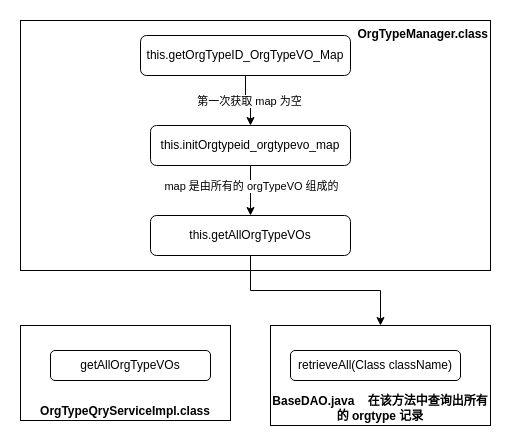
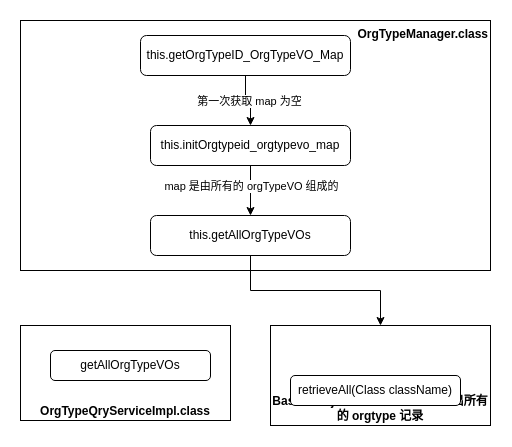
node "retrieveAll(Class className)": moved (376, 366) -> (376, 391)
